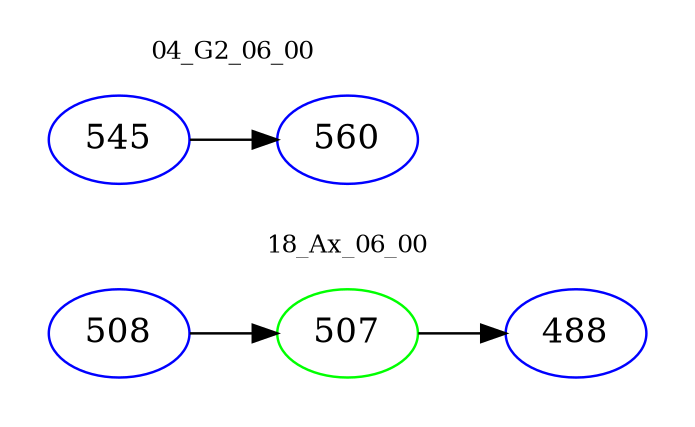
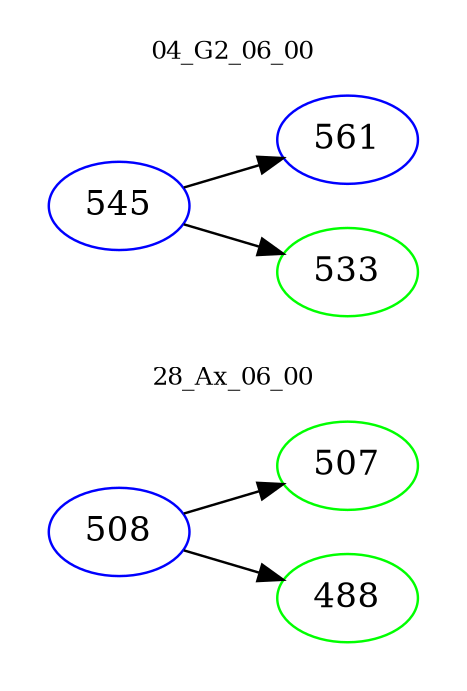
node "560": label "560" -> "561"
cluster "18_Ax_06_00": label "18_Ax_06_00" -> "28_Ax_06_00"
node "533": added
edge "507" -> "488": now "508" -> "488"
node "488": color blue -> green
